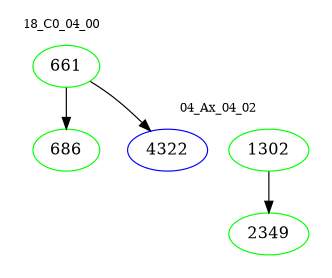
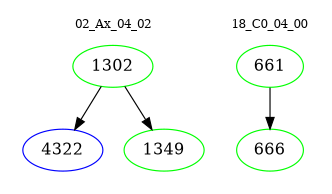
edge "661" -> "4322": now "1302" -> "4322"
cluster "04_Ax_04_02": label "04_Ax_04_02" -> "02_Ax_04_02"
node "686": label "686" -> "666"
node "2349": label "2349" -> "1349"
